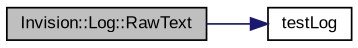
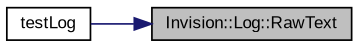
edge "Invision::Log::RawText" -> "testLog": reversed
